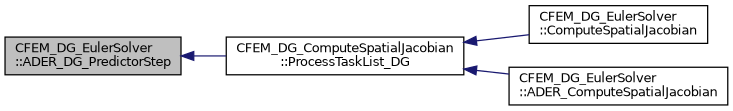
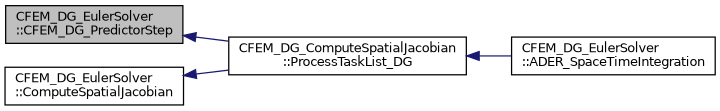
edge "CFEM_DG_EulerSolver ::ComputeSpatialJacobian" -> "CFEM_DG_ComputeSpatialJacobian ::ProcessTaskList_DG": reversed
node "CFEM_DG_EulerSolver ::ADER_DG_PredictorStep": label "CFEM_DG_EulerSolver ::ADER_DG_PredictorStep" -> "CFEM_DG_EulerSolver ::CFEM_DG_PredictorStep"
node "CFEM_DG_EulerSolver ::ADER_ComputeSpatialJacobian": label "CFEM_DG_EulerSolver ::ADER_ComputeSpatialJacobian" -> "CFEM_DG_EulerSolver ::ADER_SpaceTimeIntegration"
